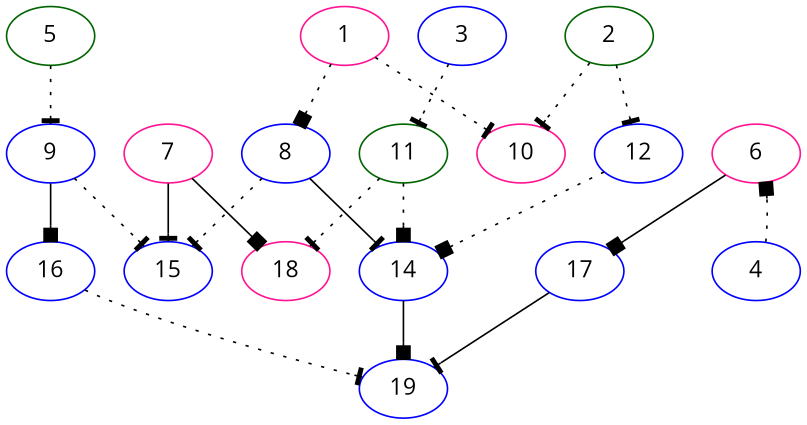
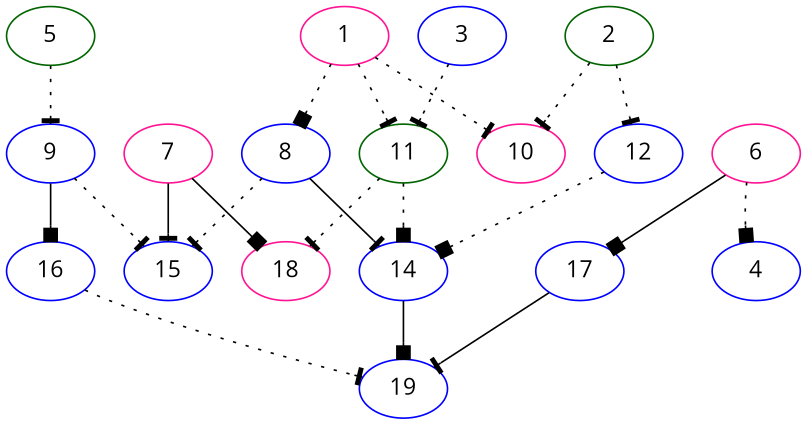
edge "1" -> "11": added
edge "4" -> "6": reversed
